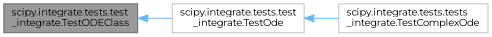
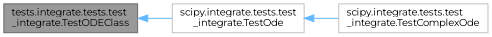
node "scipy.integrate.tests.test _integrate.TestODEClass": label "scipy.integrate.tests.test _integrate.TestODEClass" -> "tests.integrate.tests.test _integrate.TestODEClass"
node "scipy.integrate.tests.tests _integrate.TestComplexOde": label "scipy.integrate.tests.tests _integrate.TestComplexOde" -> "scipy.integrate.tests.test _integrate.TestComplexOde"
